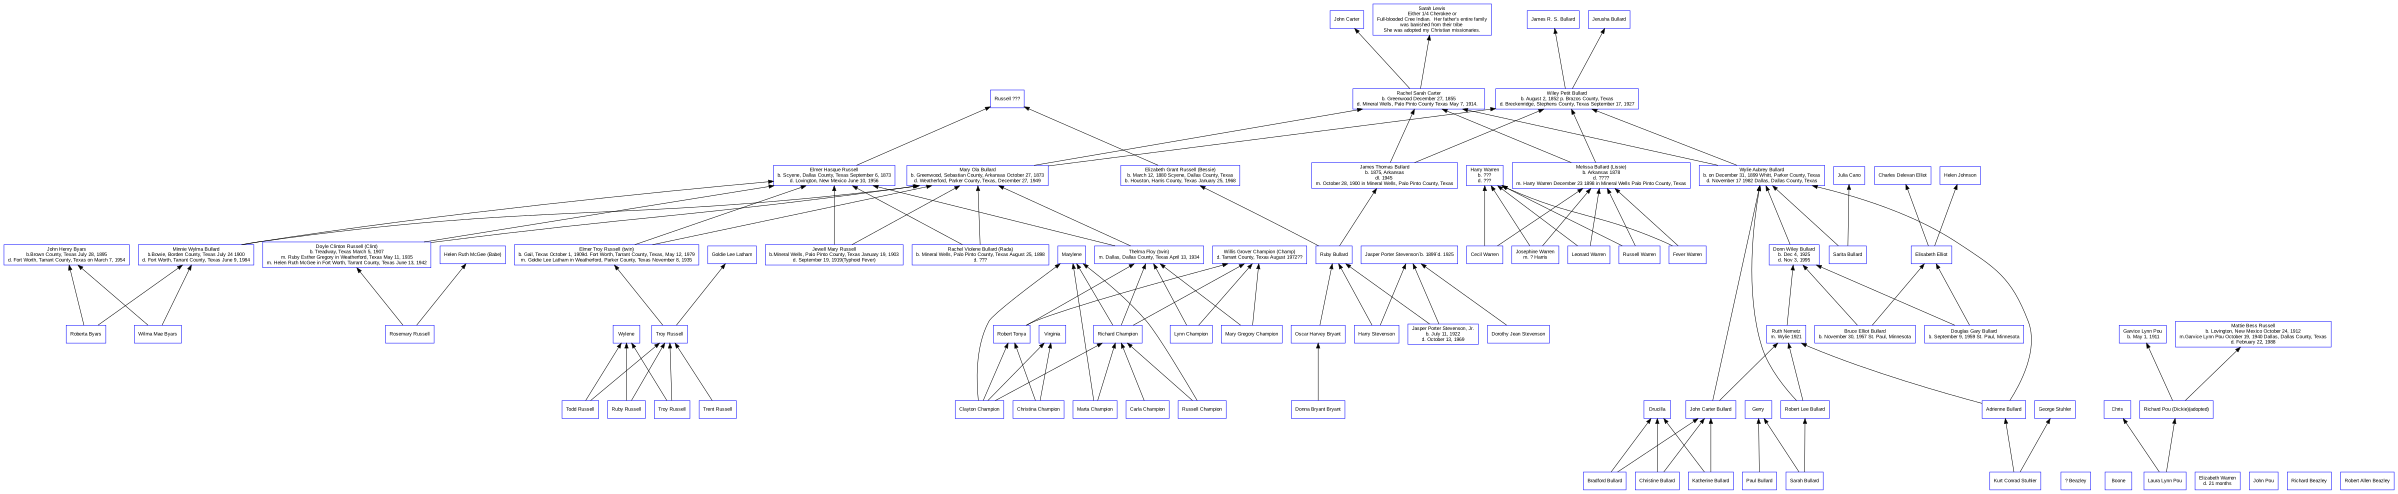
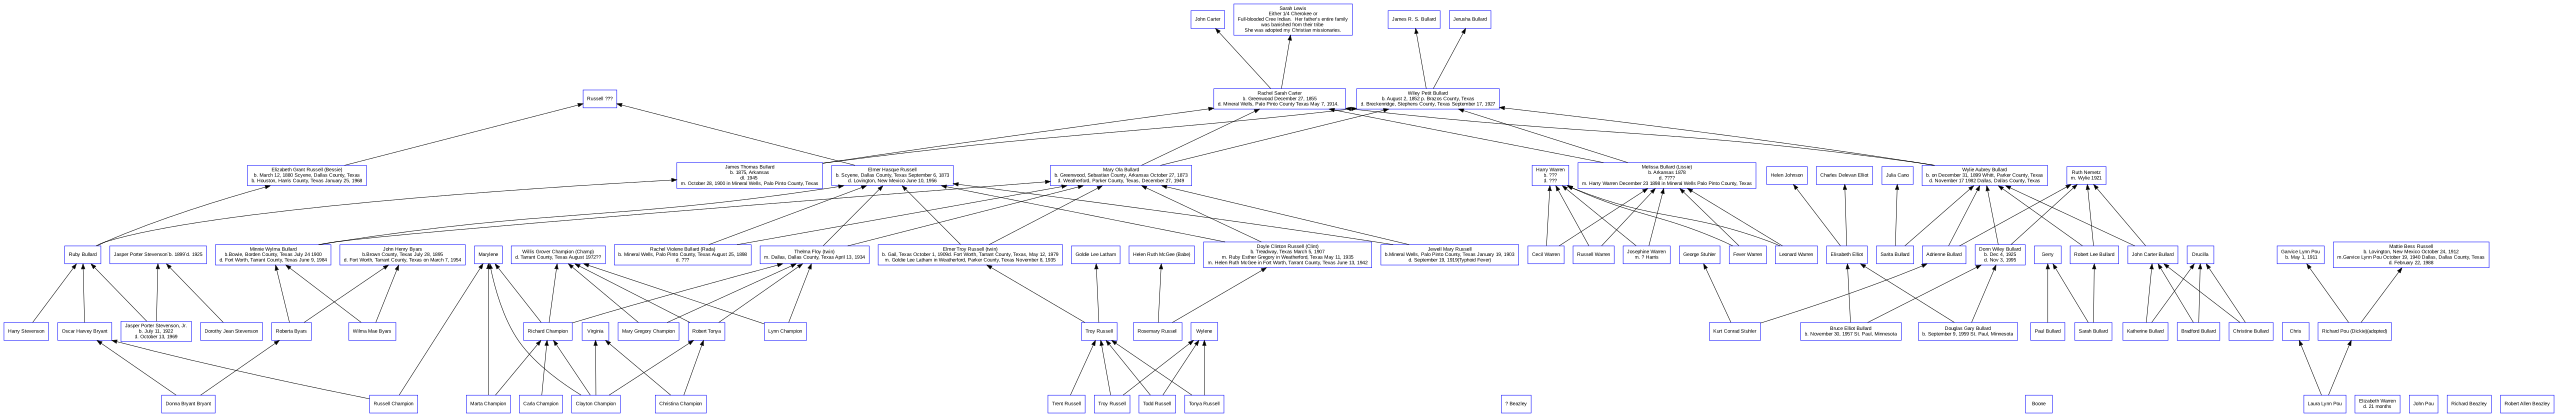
edge "Harry Stevenson" -> "Jasper Porter Stevenson`b. 1899`d. 1925": removed
edge "Ruth Nemetz m. Wylie 1921" -> "Donn Wiley Bullard b. Dec 4, 1925 d. Nov 3, 1995": reversed
edge "Donna Bryant Bryant" -> "Roberta Byars": added
edge "Russell Champion" -> "Richard Champion": now "Russell Champion" -> "Oscar Harvey Bryant"
node "Ruby Russell": label "Ruby Russell" -> "Tonya Russell"
